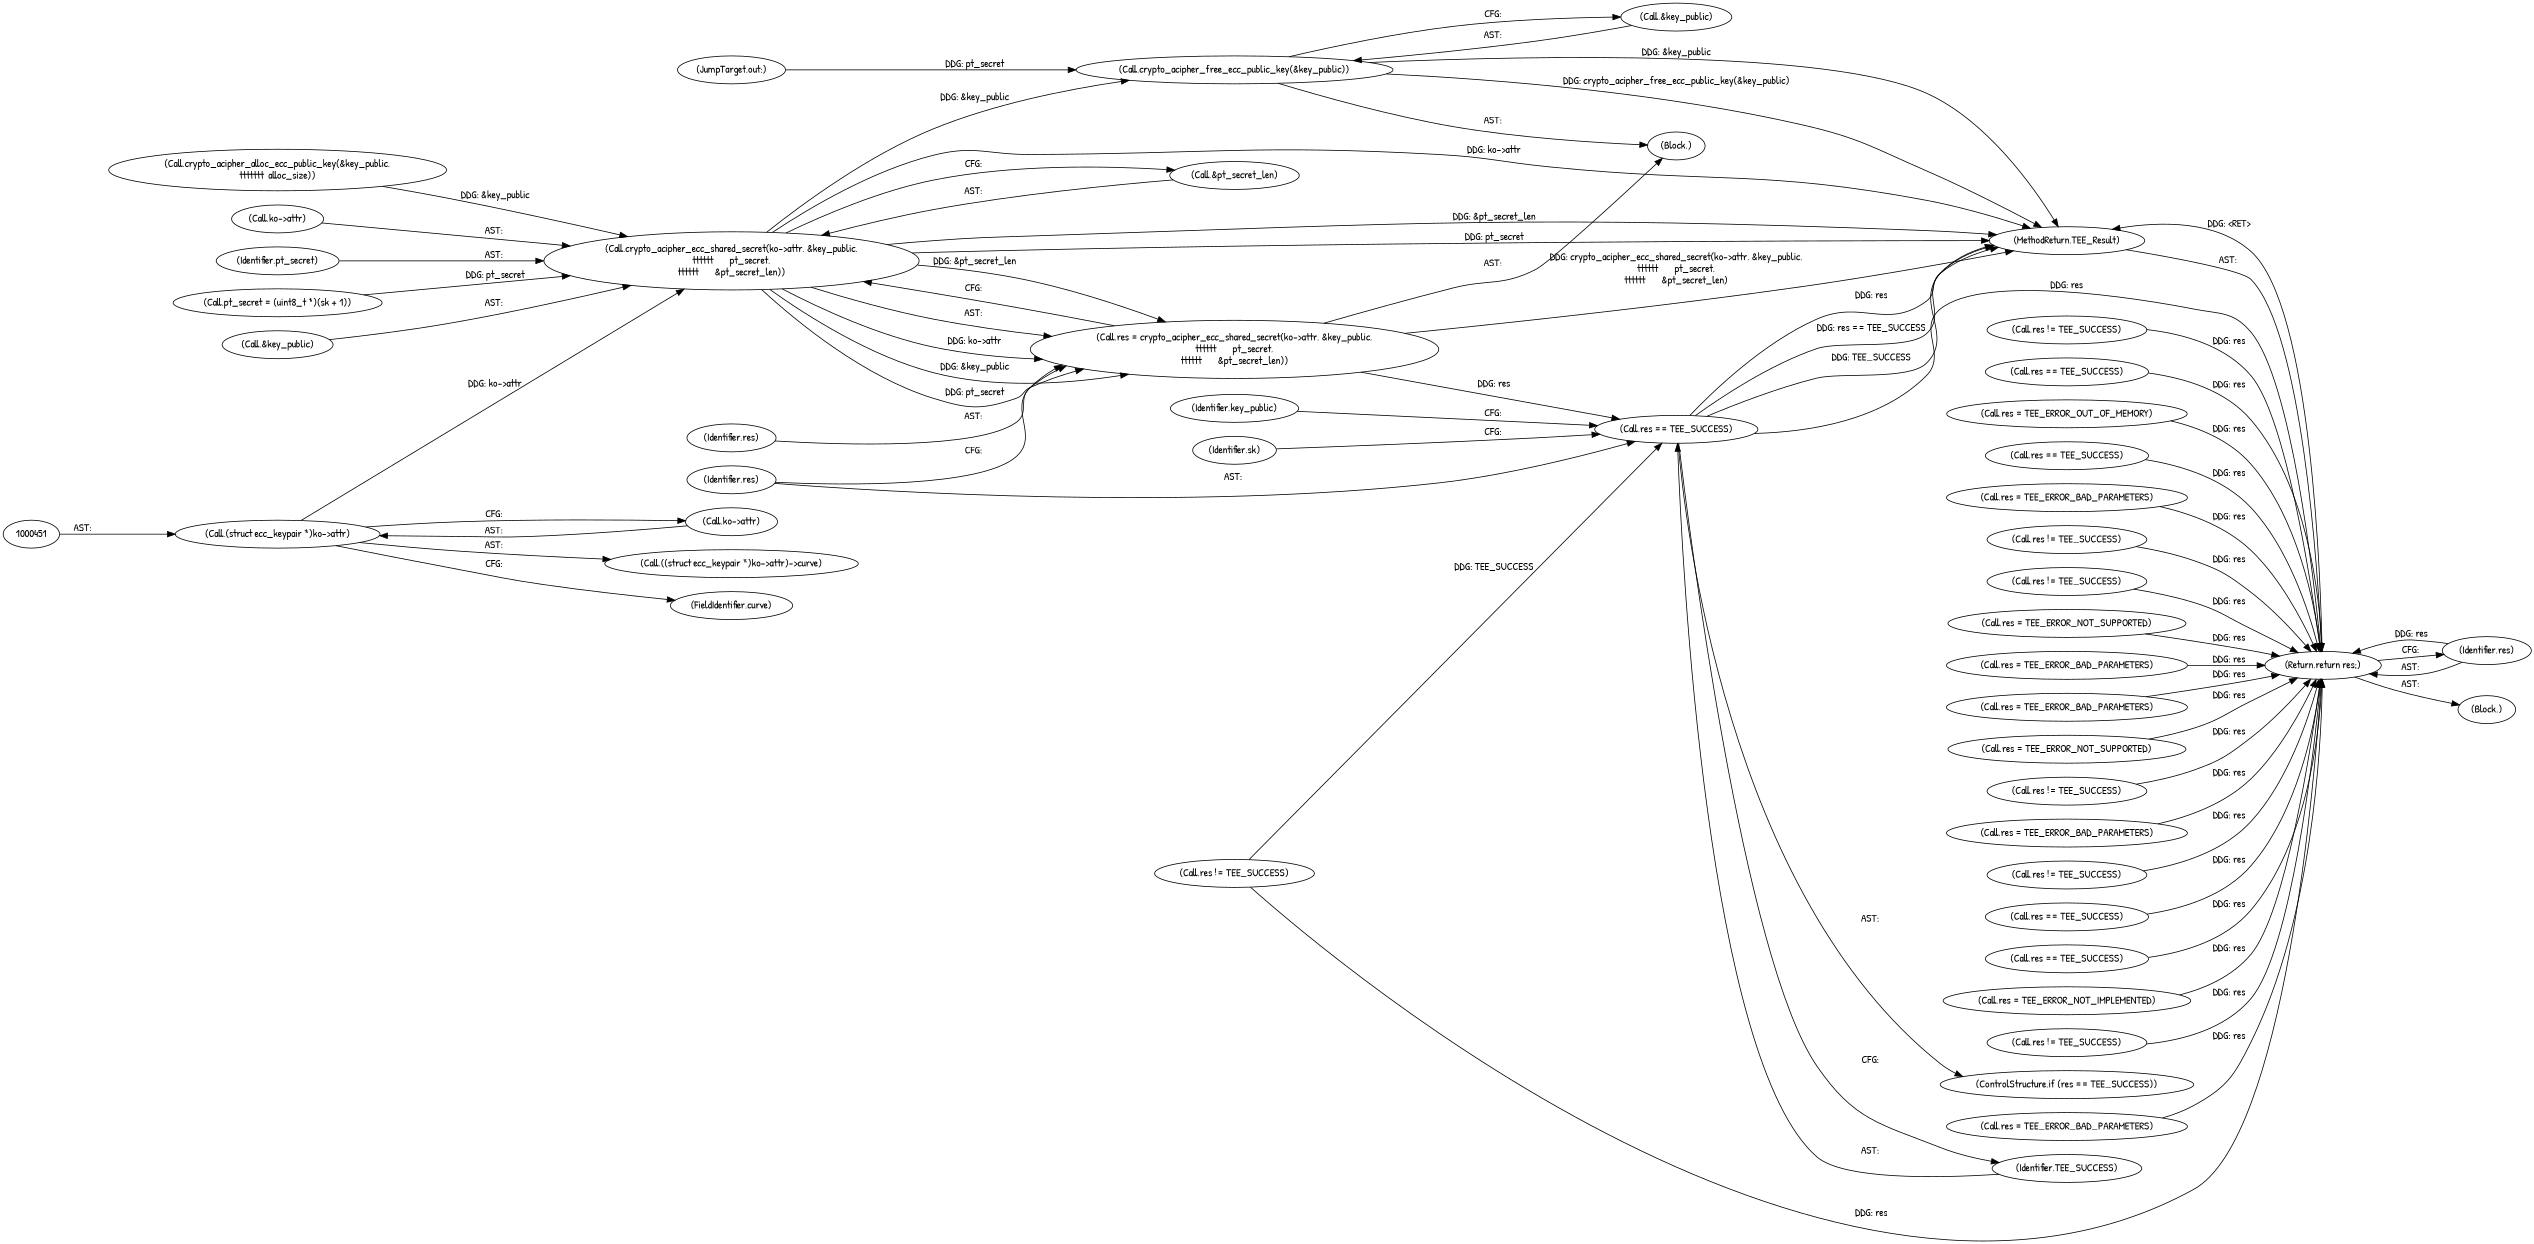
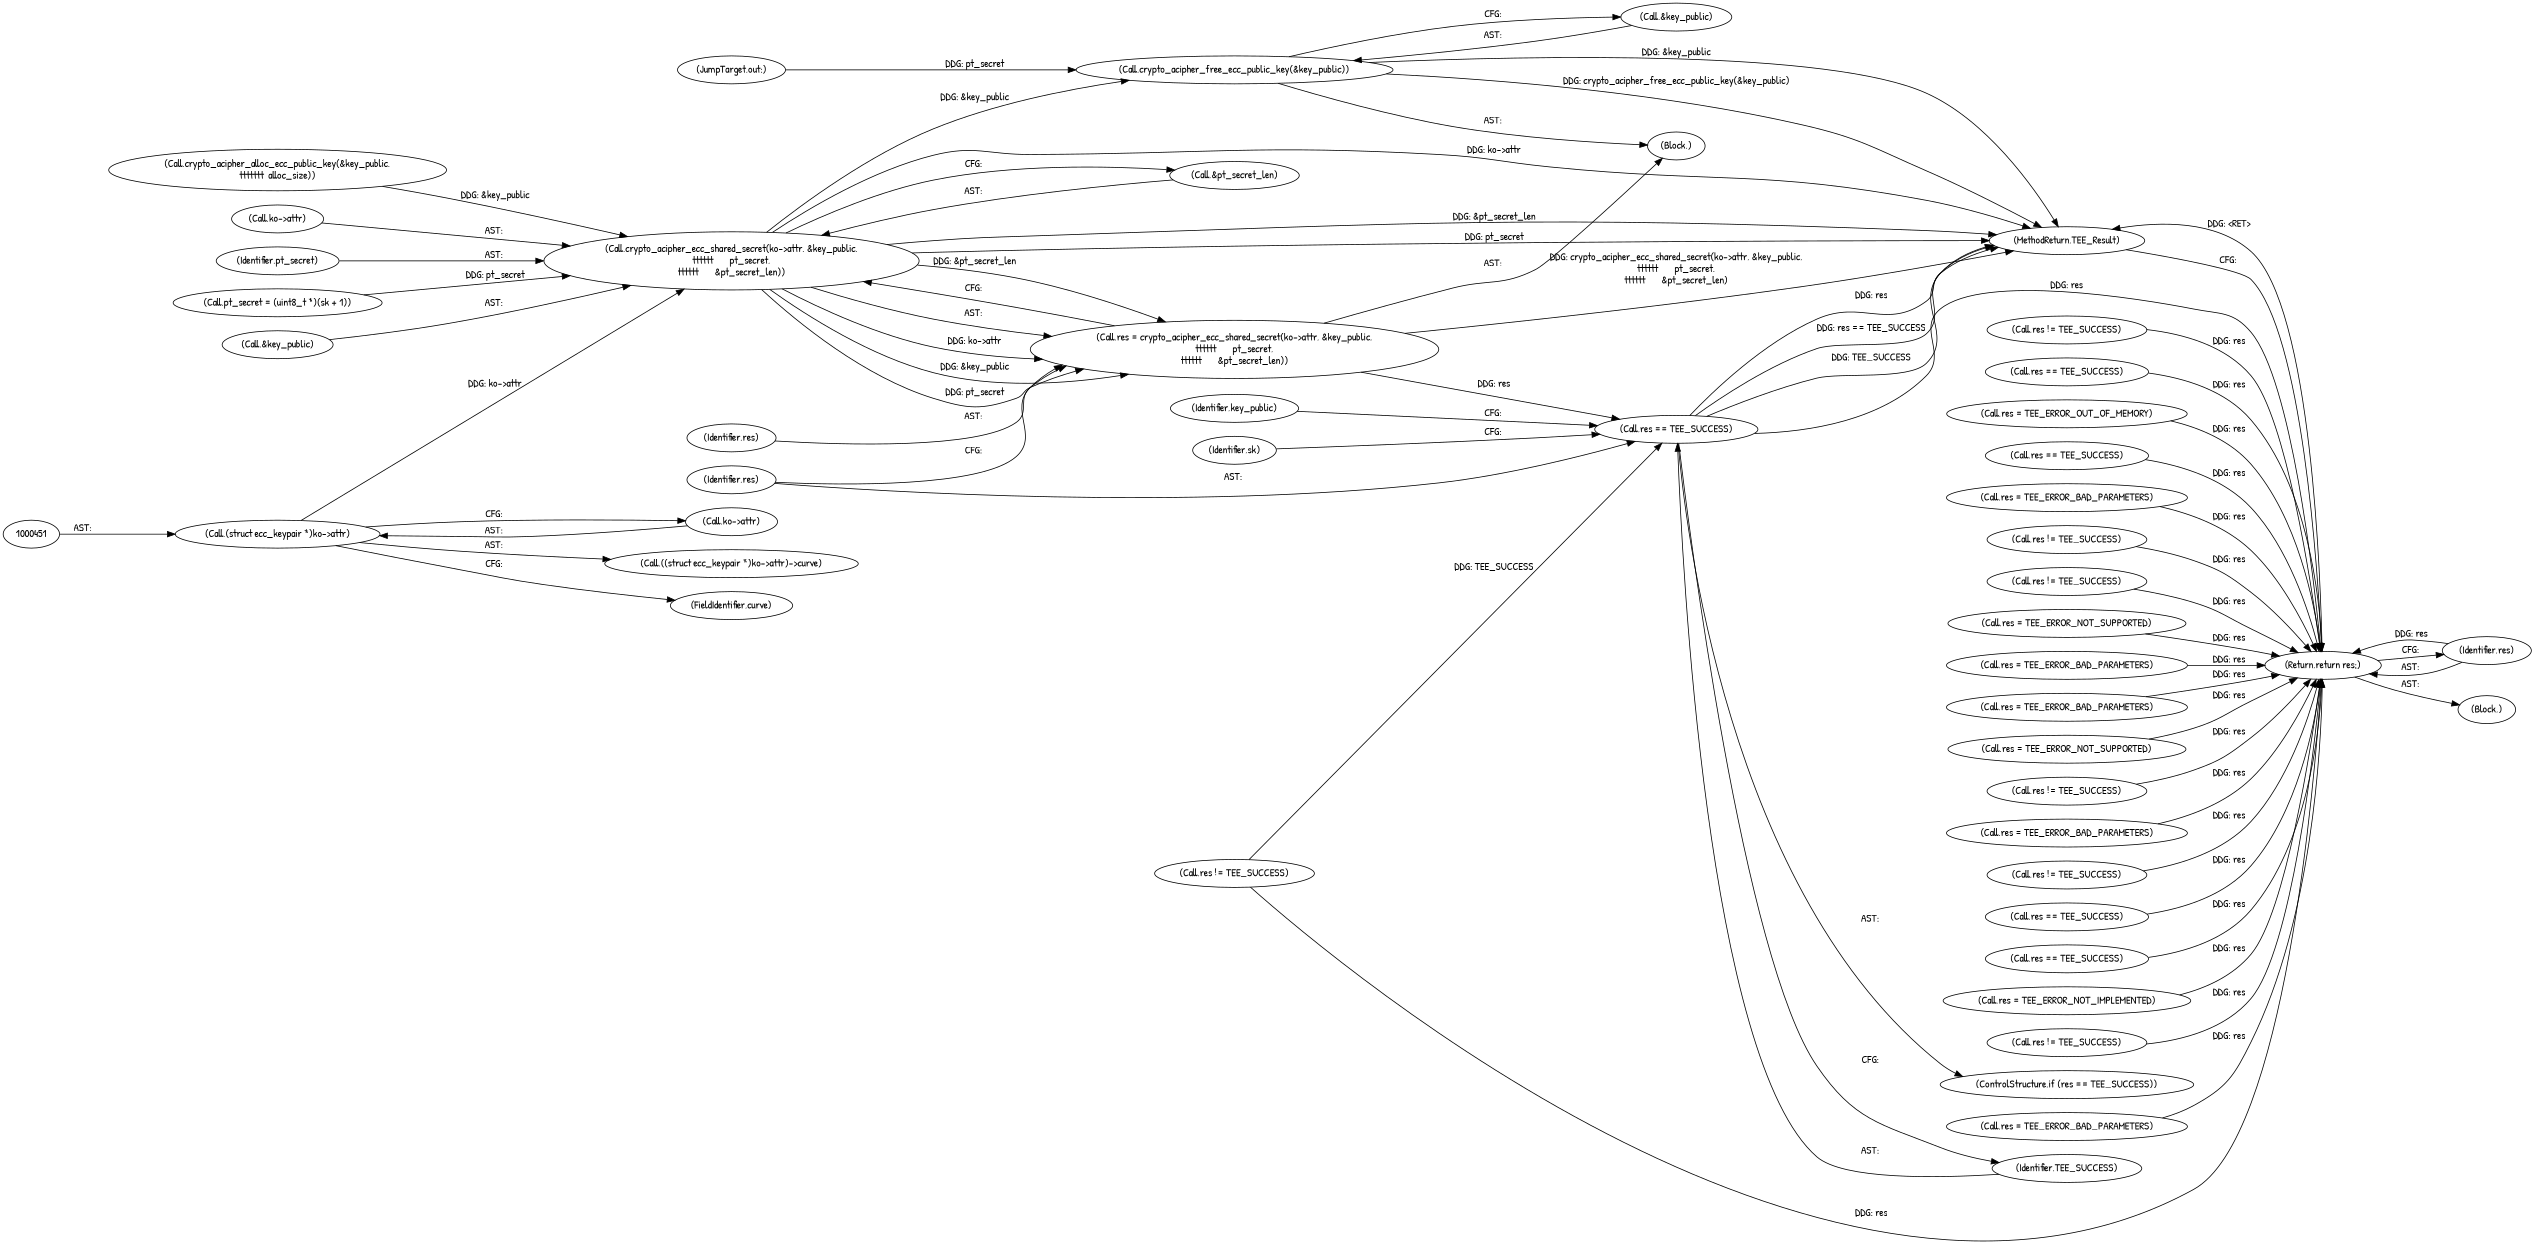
edge "(MethodReturn,TEE_Result)" -> "(Return,return res;)": label "AST: " -> "CFG: "
